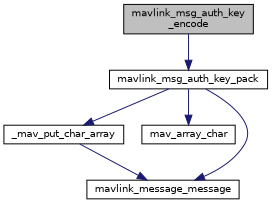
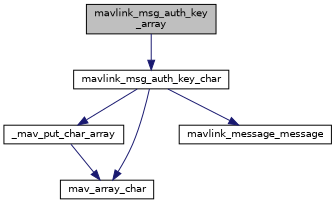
node "mavlink_msg_auth_key _encode": label "mavlink_msg_auth_key _encode" -> "mavlink_msg_auth_key _array"
node "mavlink_msg_auth_key_pack": label "mavlink_msg_auth_key_pack" -> "mavlink_msg_auth_key_char"
edge "_mav_put_char_array" -> "mavlink_message_message": now "_mav_put_char_array" -> "mav_array_char"
